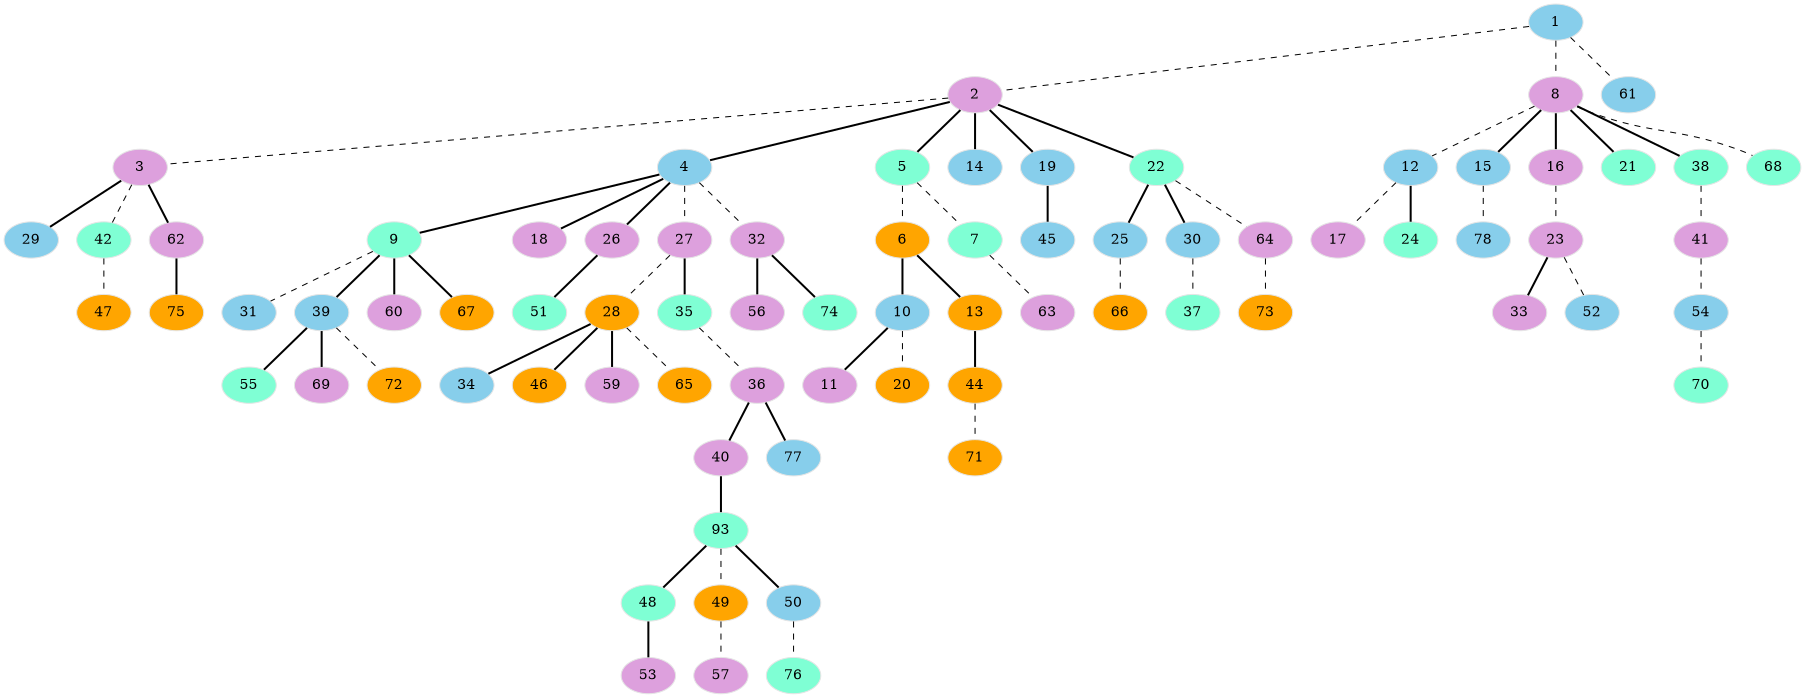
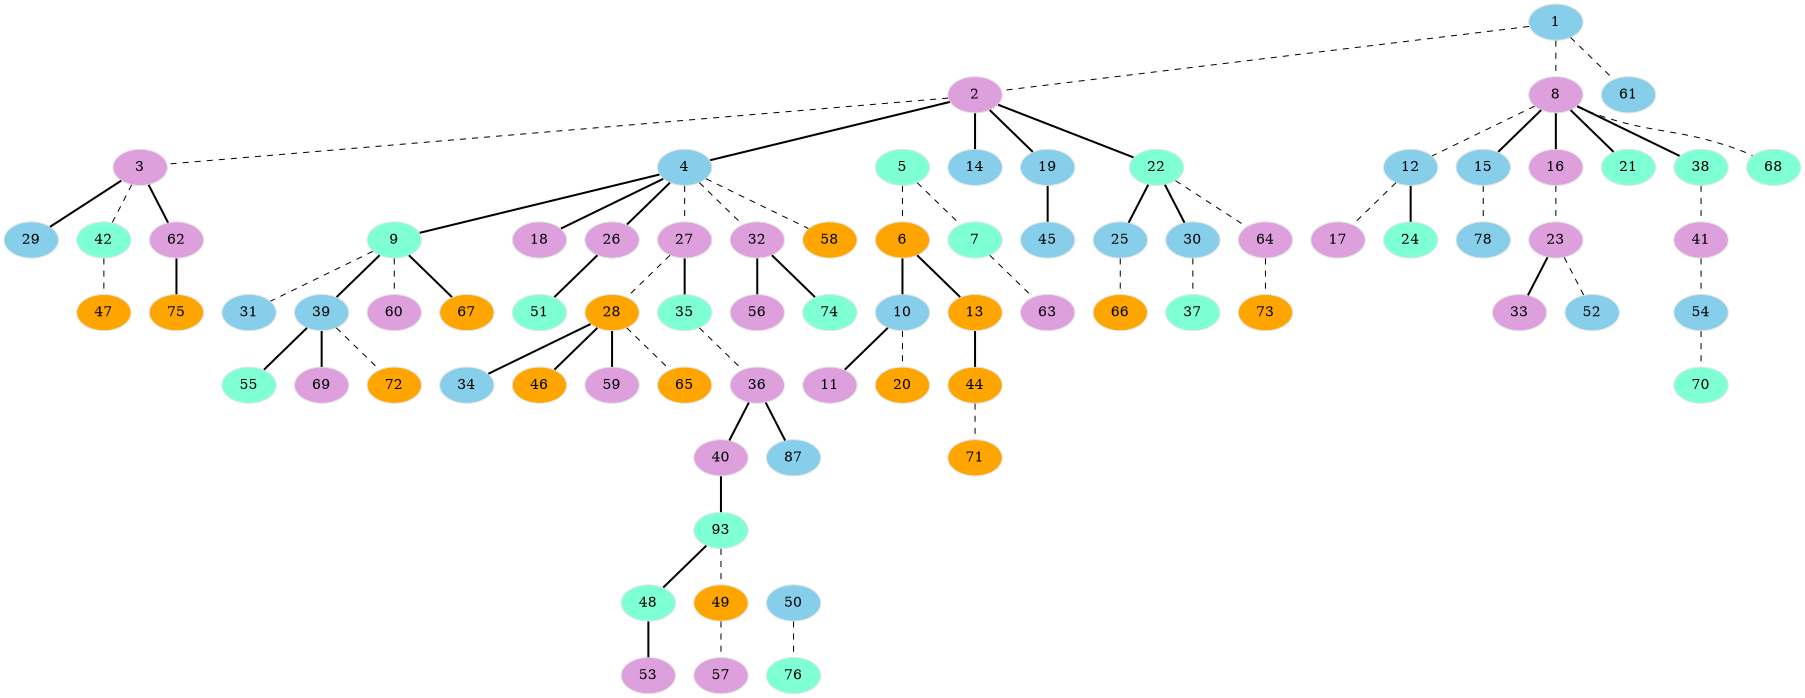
edge "2" -- "5": removed
node "58": added
edge "9" -- "60": style bold -> dashed
node "77": label "77" -> "87"
edge "93" -- "50": removed
